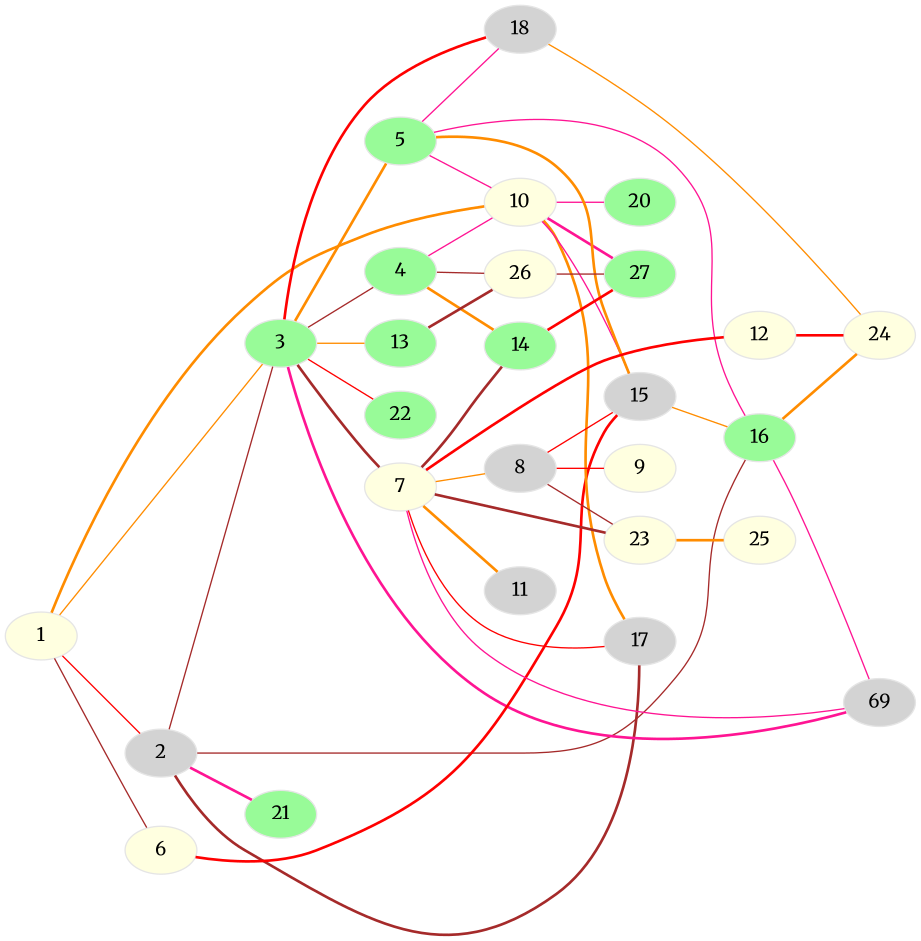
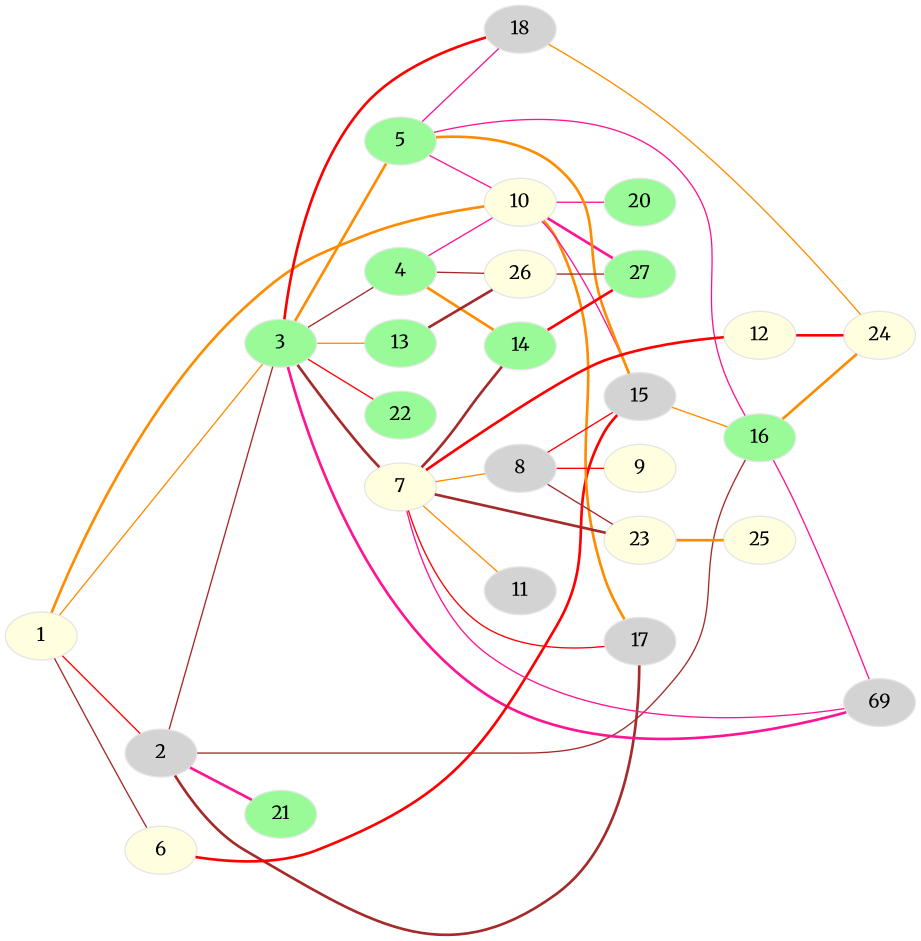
edge "7" -- "11": style bold -> solid
